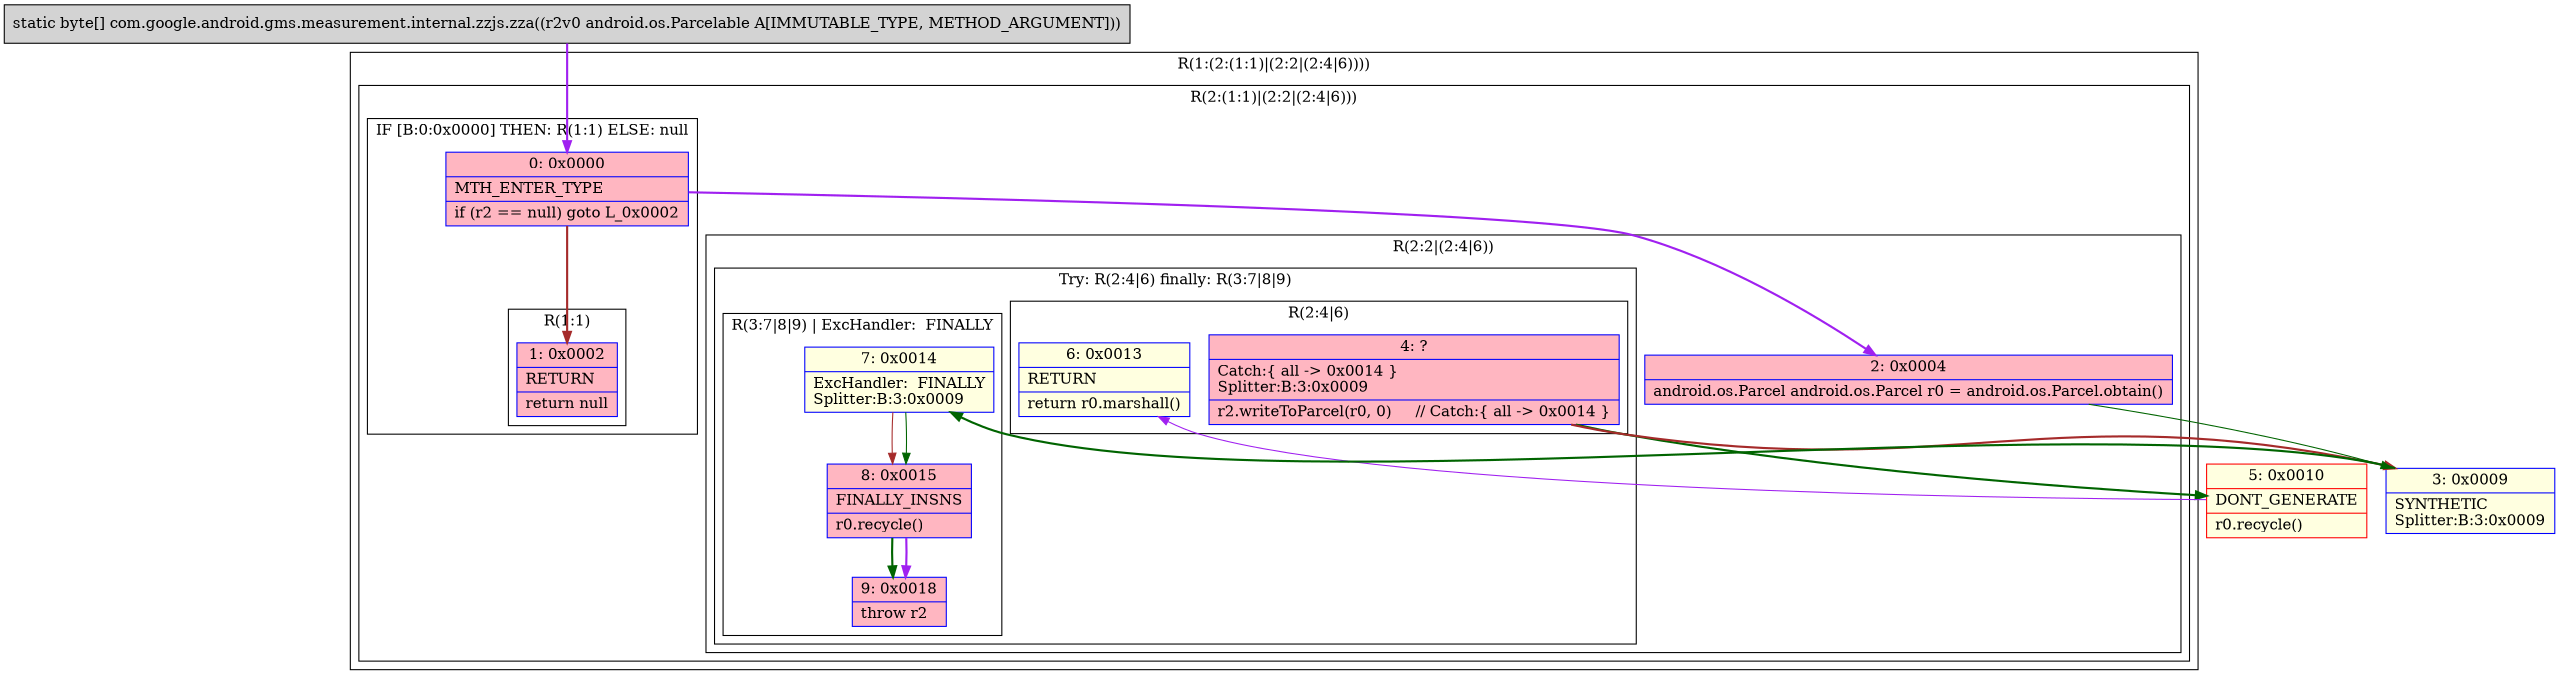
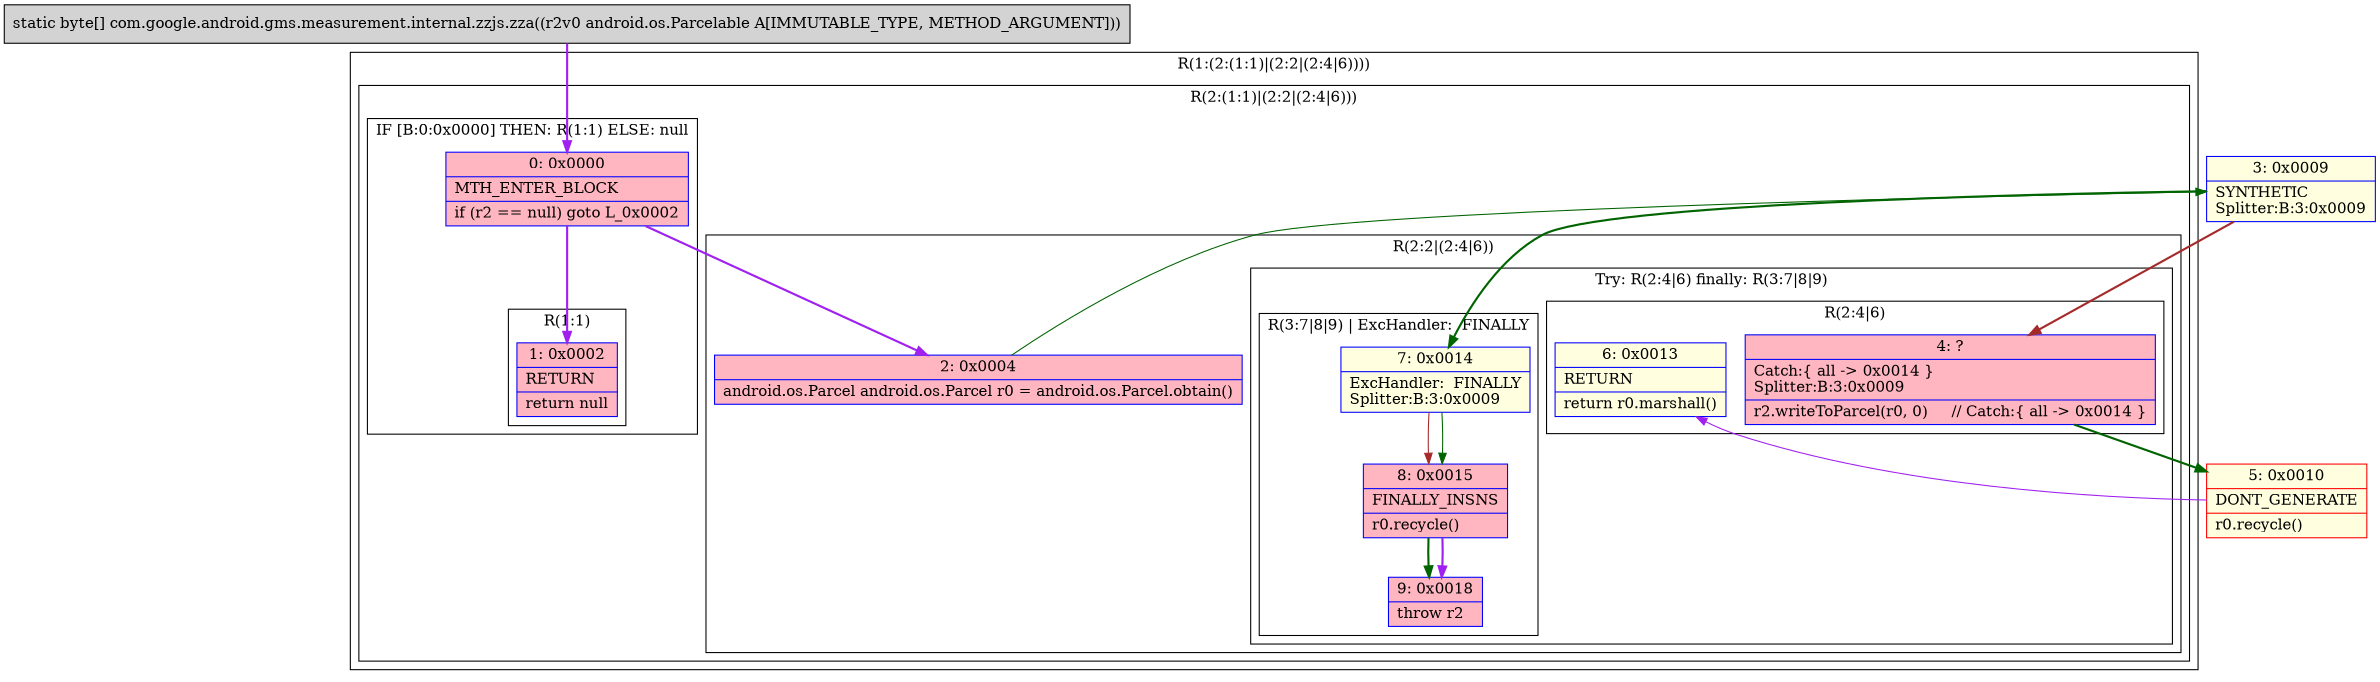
node "0: 0x0000": text "MTH_ENTER_TYPE" -> "MTH_ENTER_BLOCK"
edge "0: 0x0000" -> "1: 0x0002": color brown -> purple
edge "4: ?" -> "3: 0x0009": reversed
